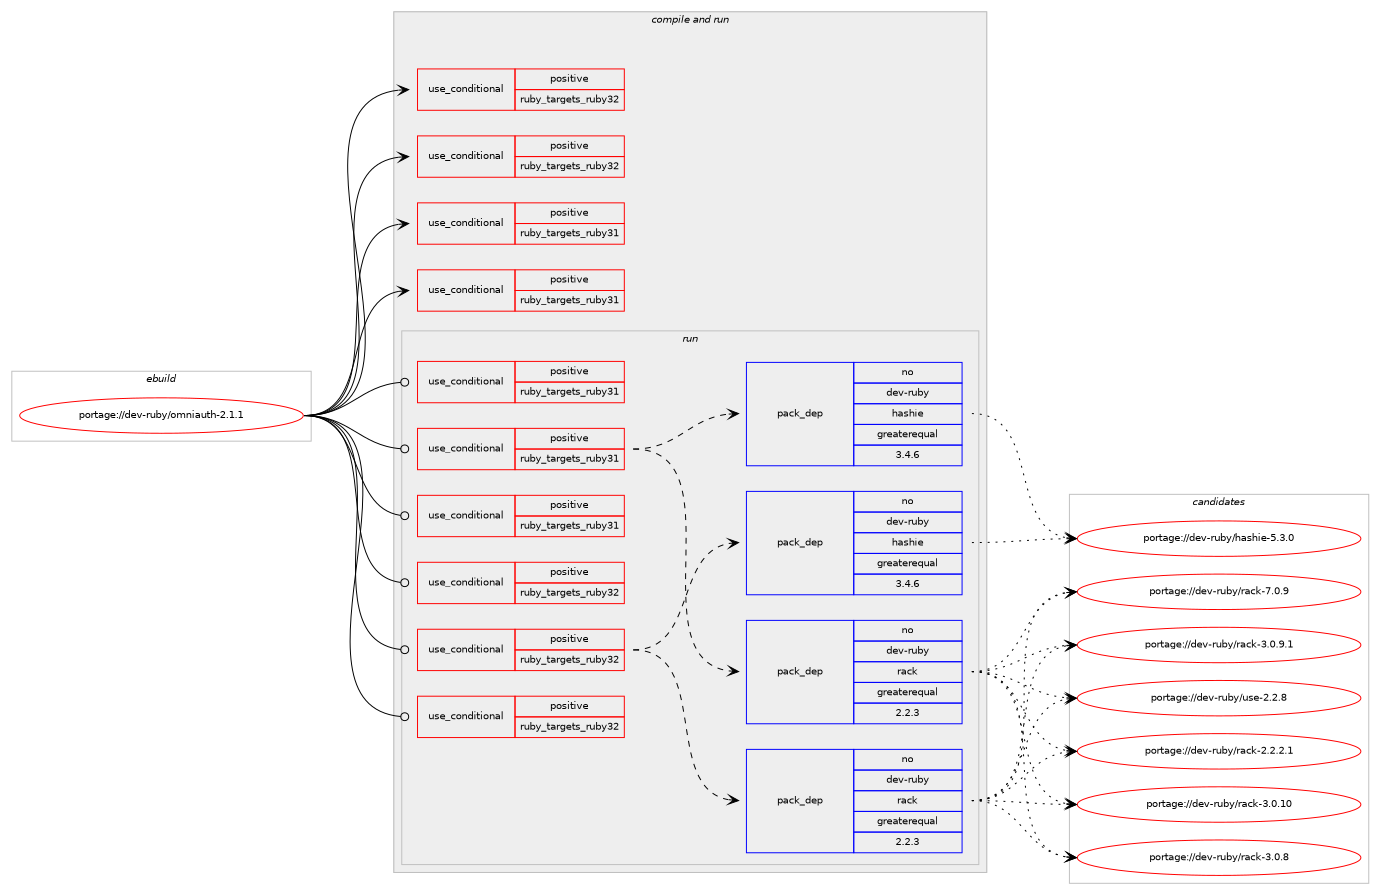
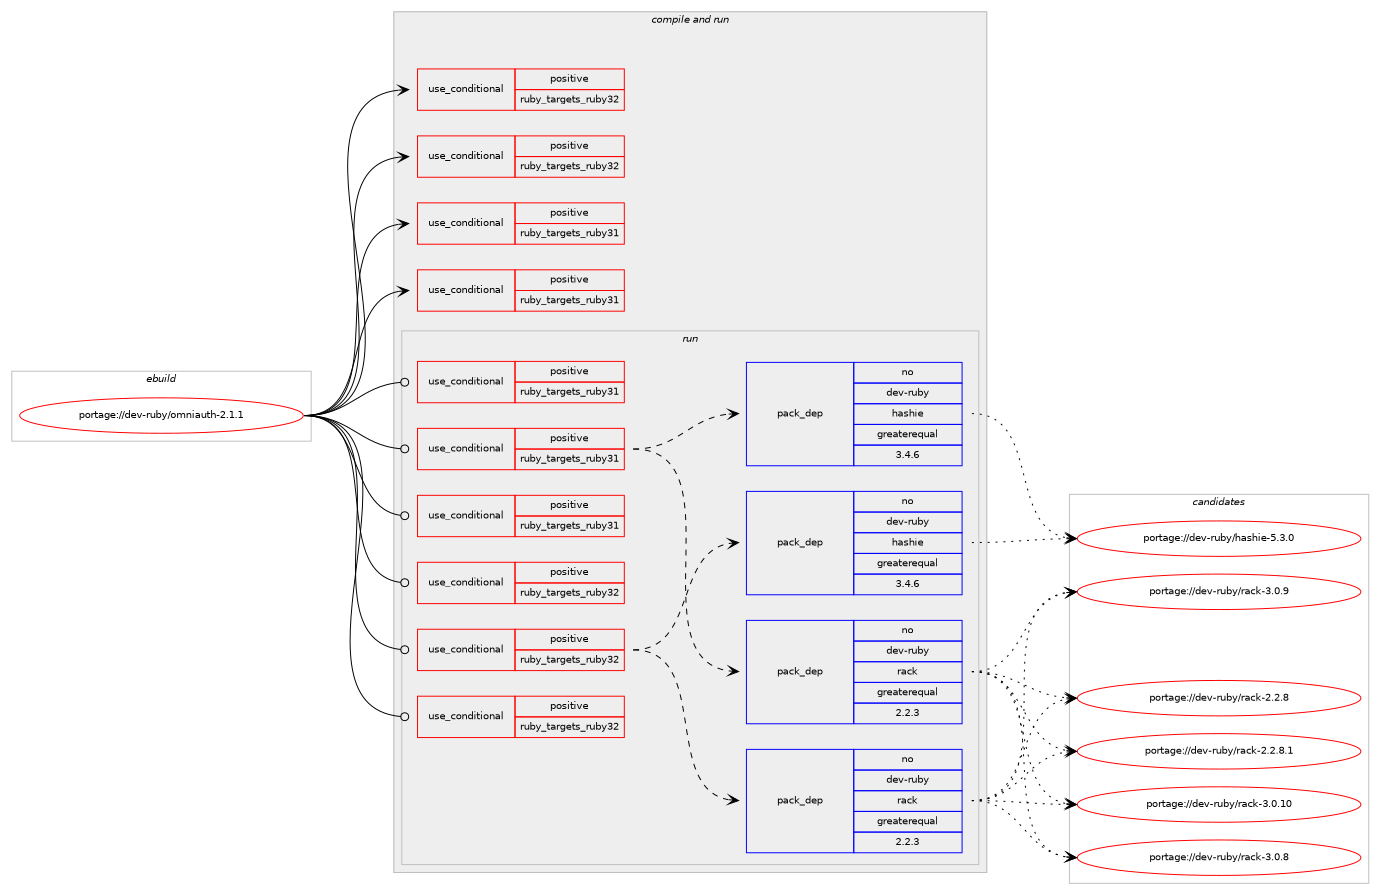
node "portage://dev-ruby/rack-7.0.9": label "portage://dev-ruby/rack-7.0.9" -> "portage://dev-ruby/rack-3.0.9"
node "portage://dev-ruby/rack-3.0.9.1": removed
node "portage://dev-ruby/use-2.2.8": label "portage://dev-ruby/use-2.2.8" -> "portage://dev-ruby/rack-2.2.8"
node "portage://dev-ruby/rack-2.2.2.1": label "portage://dev-ruby/rack-2.2.2.1" -> "portage://dev-ruby/rack-2.2.8.1"
